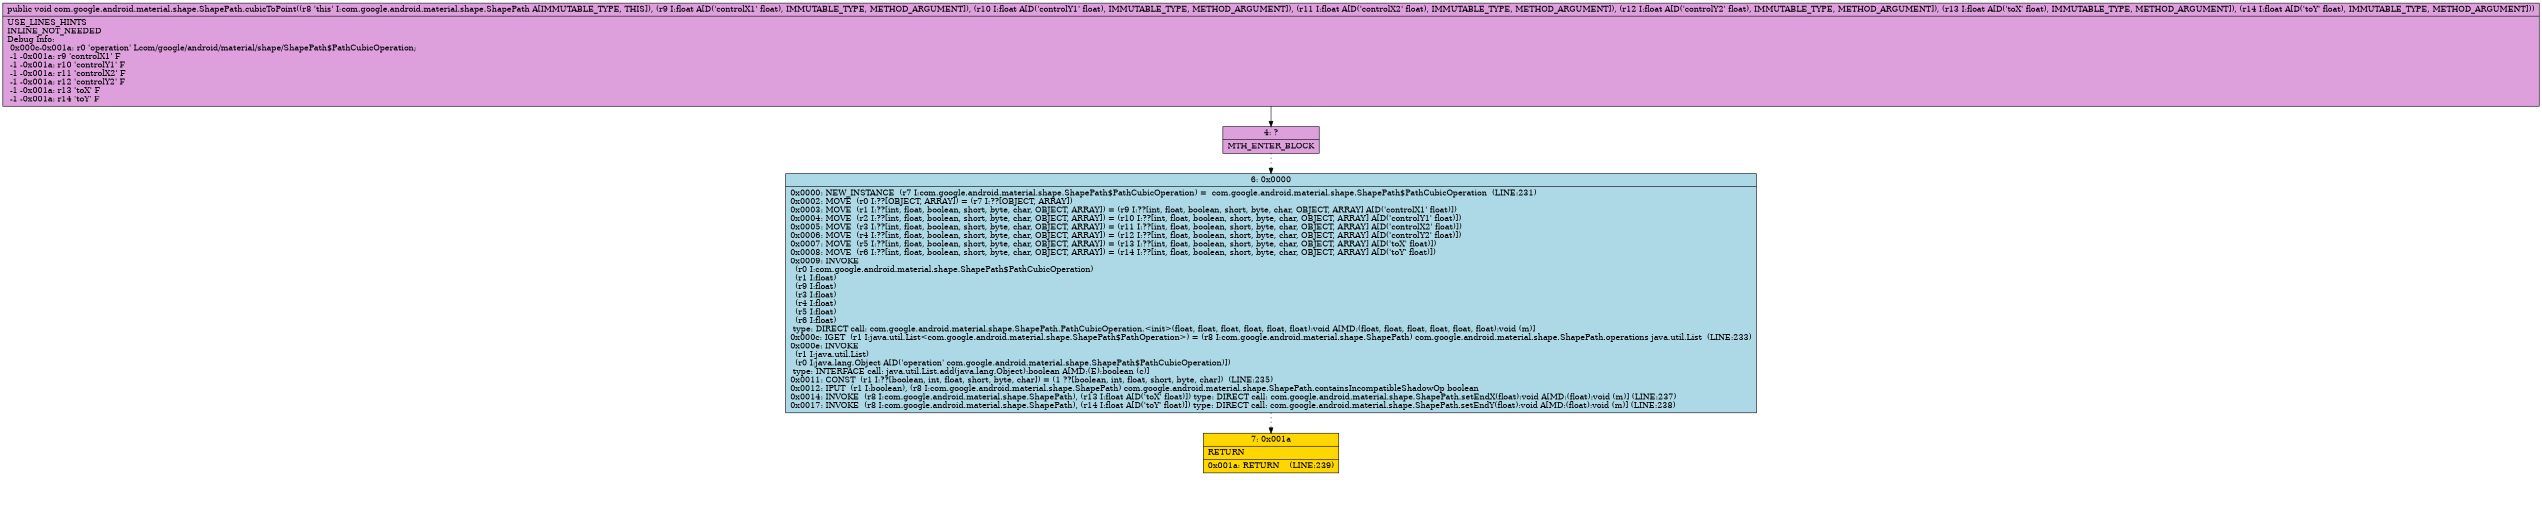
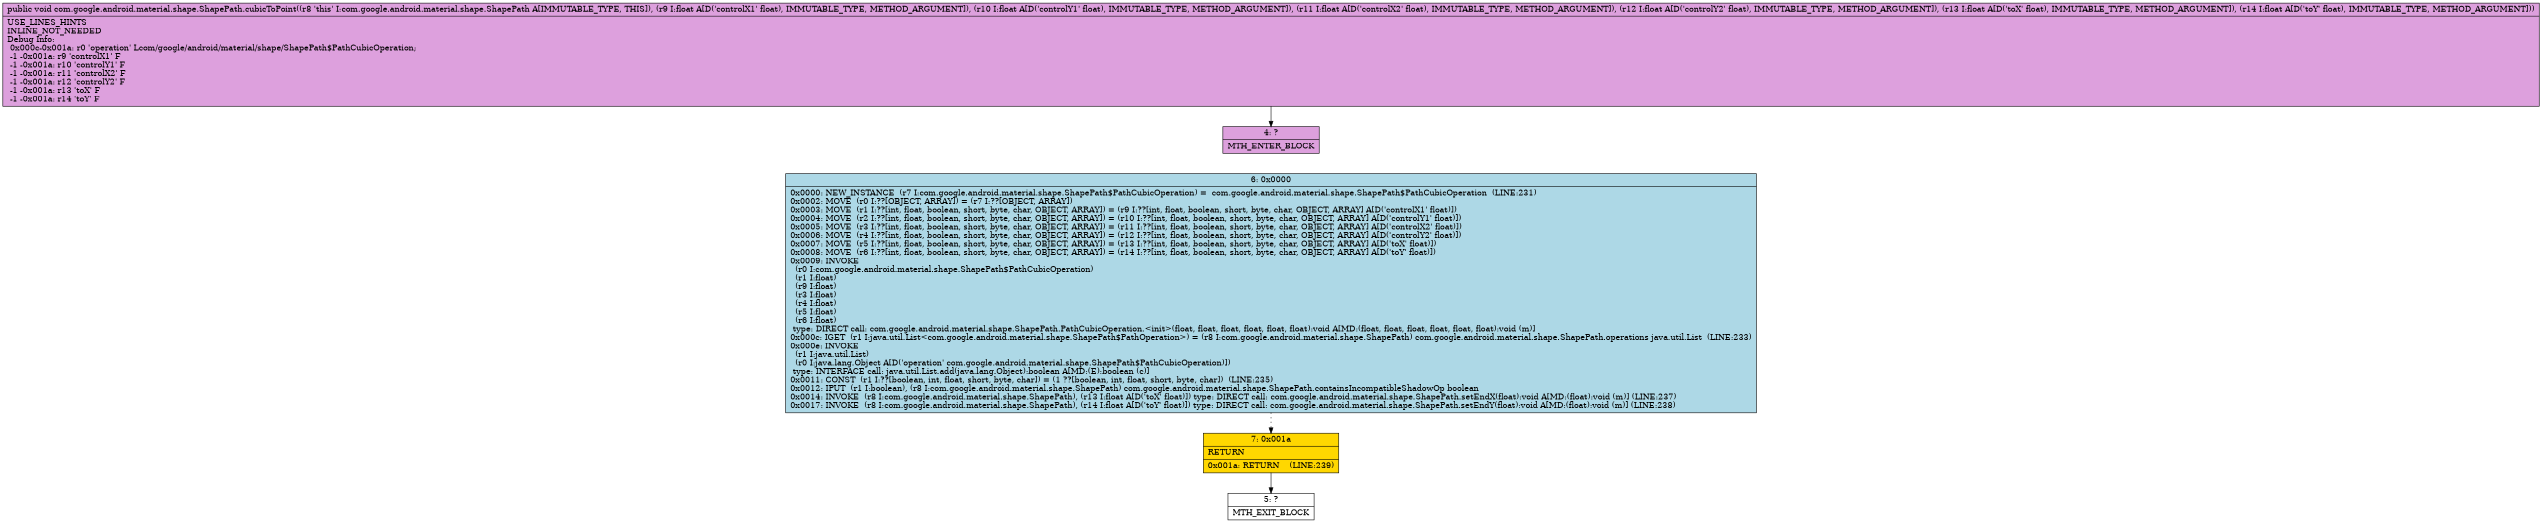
edge "4: ?" -> "6: 0x0000": removed
node "5: ?": added
